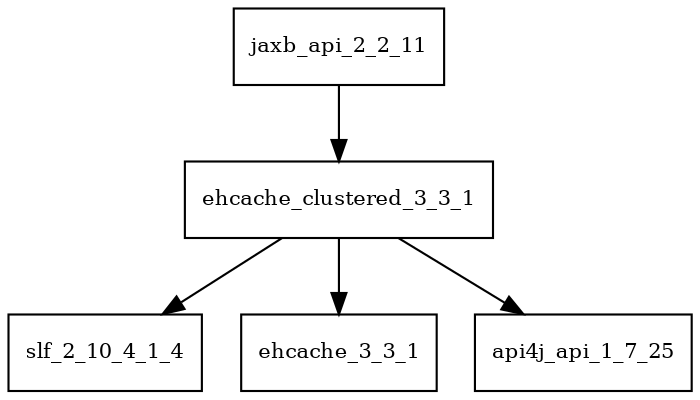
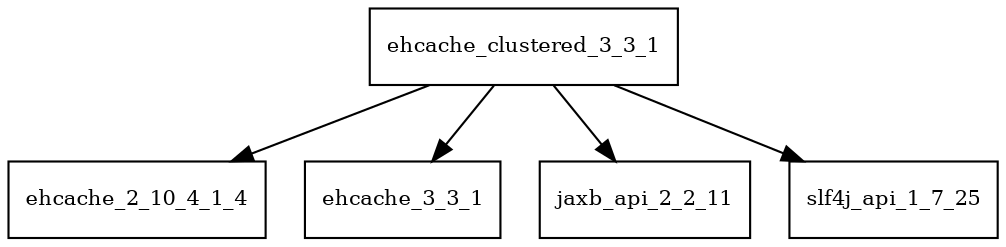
edge "jaxb_api_2_2_11" -> "ehcache_clustered_3_3_1": reversed
node "slf_2_10_4_1_4": label "slf_2_10_4_1_4" -> "ehcache_2_10_4_1_4"
node "api4j_api_1_7_25": label "api4j_api_1_7_25" -> "slf4j_api_1_7_25"
